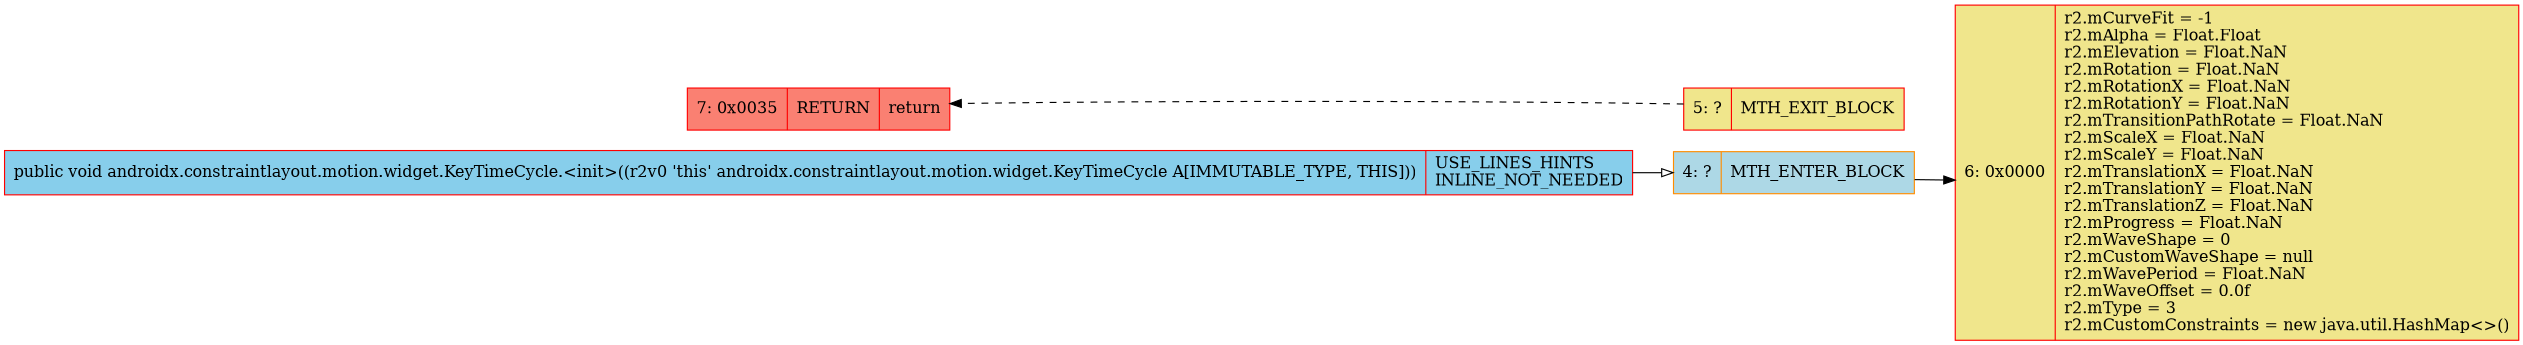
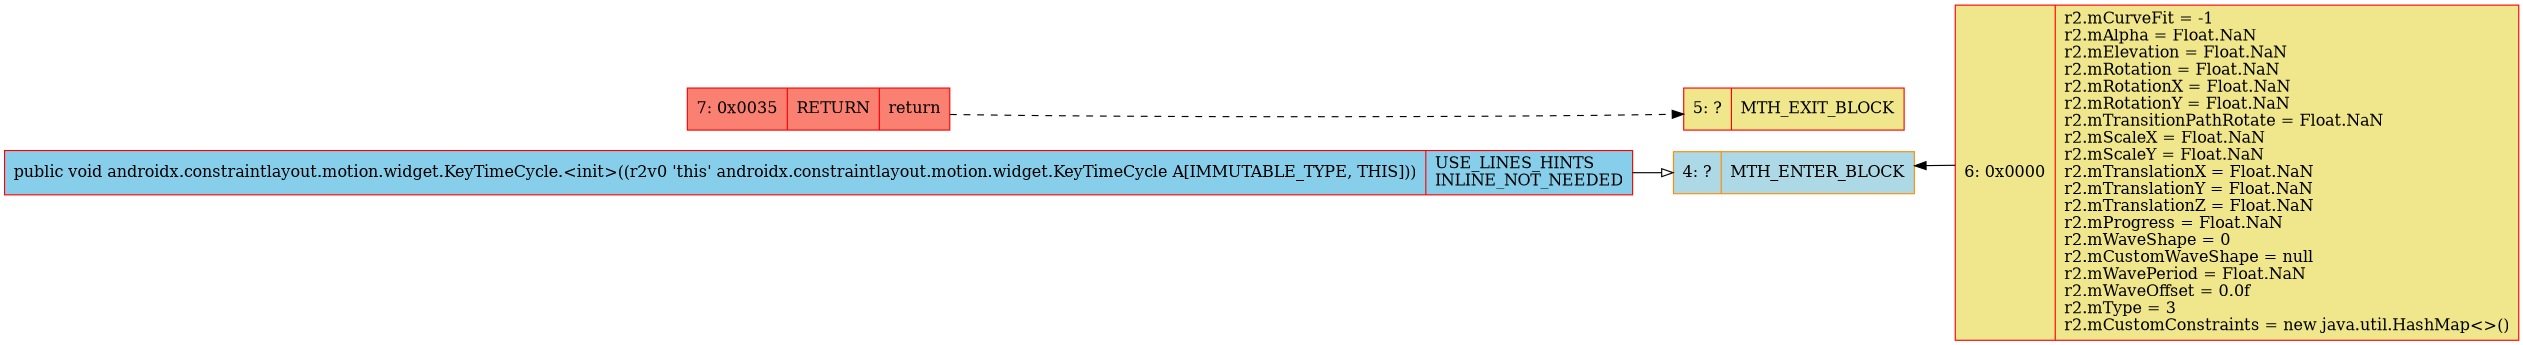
node "6: 0x0000": text "r2.mAlpha = Float.Float" -> "r2.mAlpha = Float.NaN"
edge "5: ?" -> "7: 0x0035": reversed
edge "4: ?" -> "6: 0x0000": reversed
